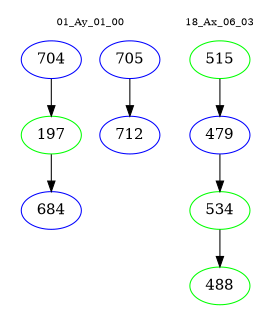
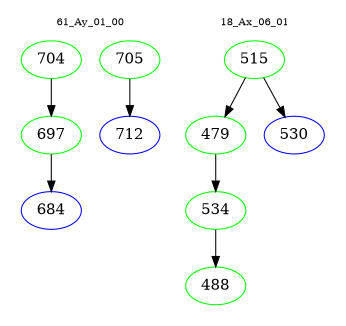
cluster "01_Ay_01_00": label "01_Ay_01_00" -> "61_Ay_01_00"
cluster "18_Ax_06_03": label "18_Ax_06_03" -> "18_Ax_06_01"
node "704": color blue -> green
node "705": color blue -> green
node "197": label "197" -> "697"
node "479": color blue -> green
node "530": added
